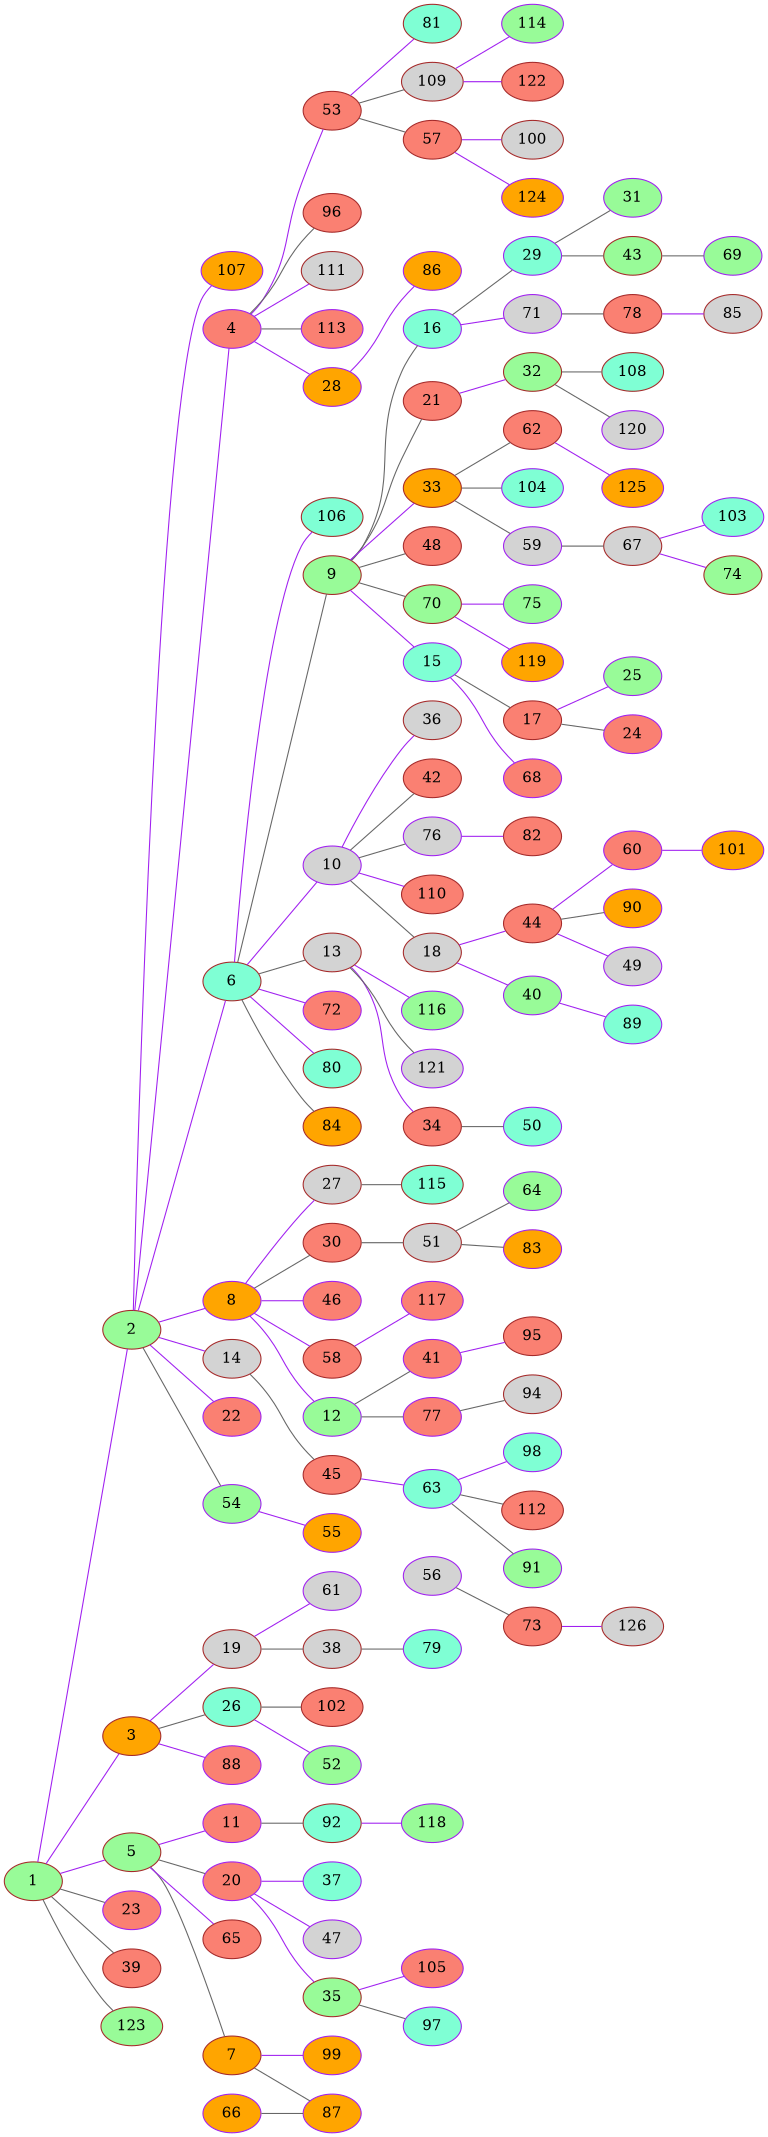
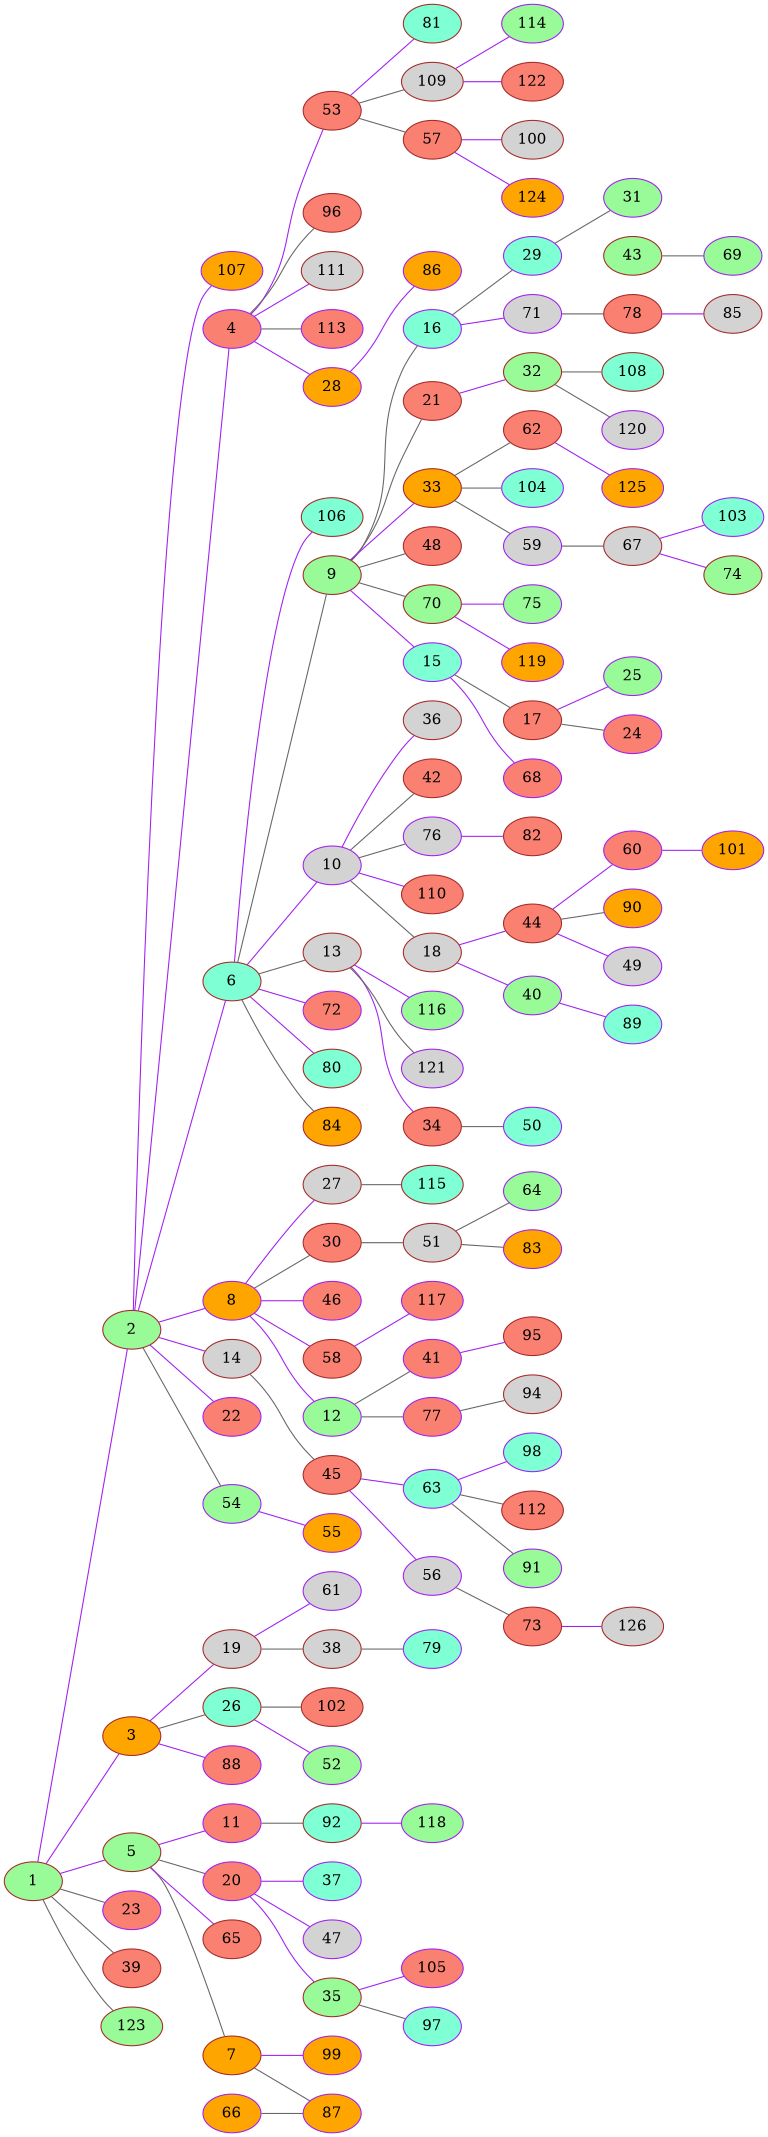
edge "29" -- "43": removed
edge "45" -- "56": added
